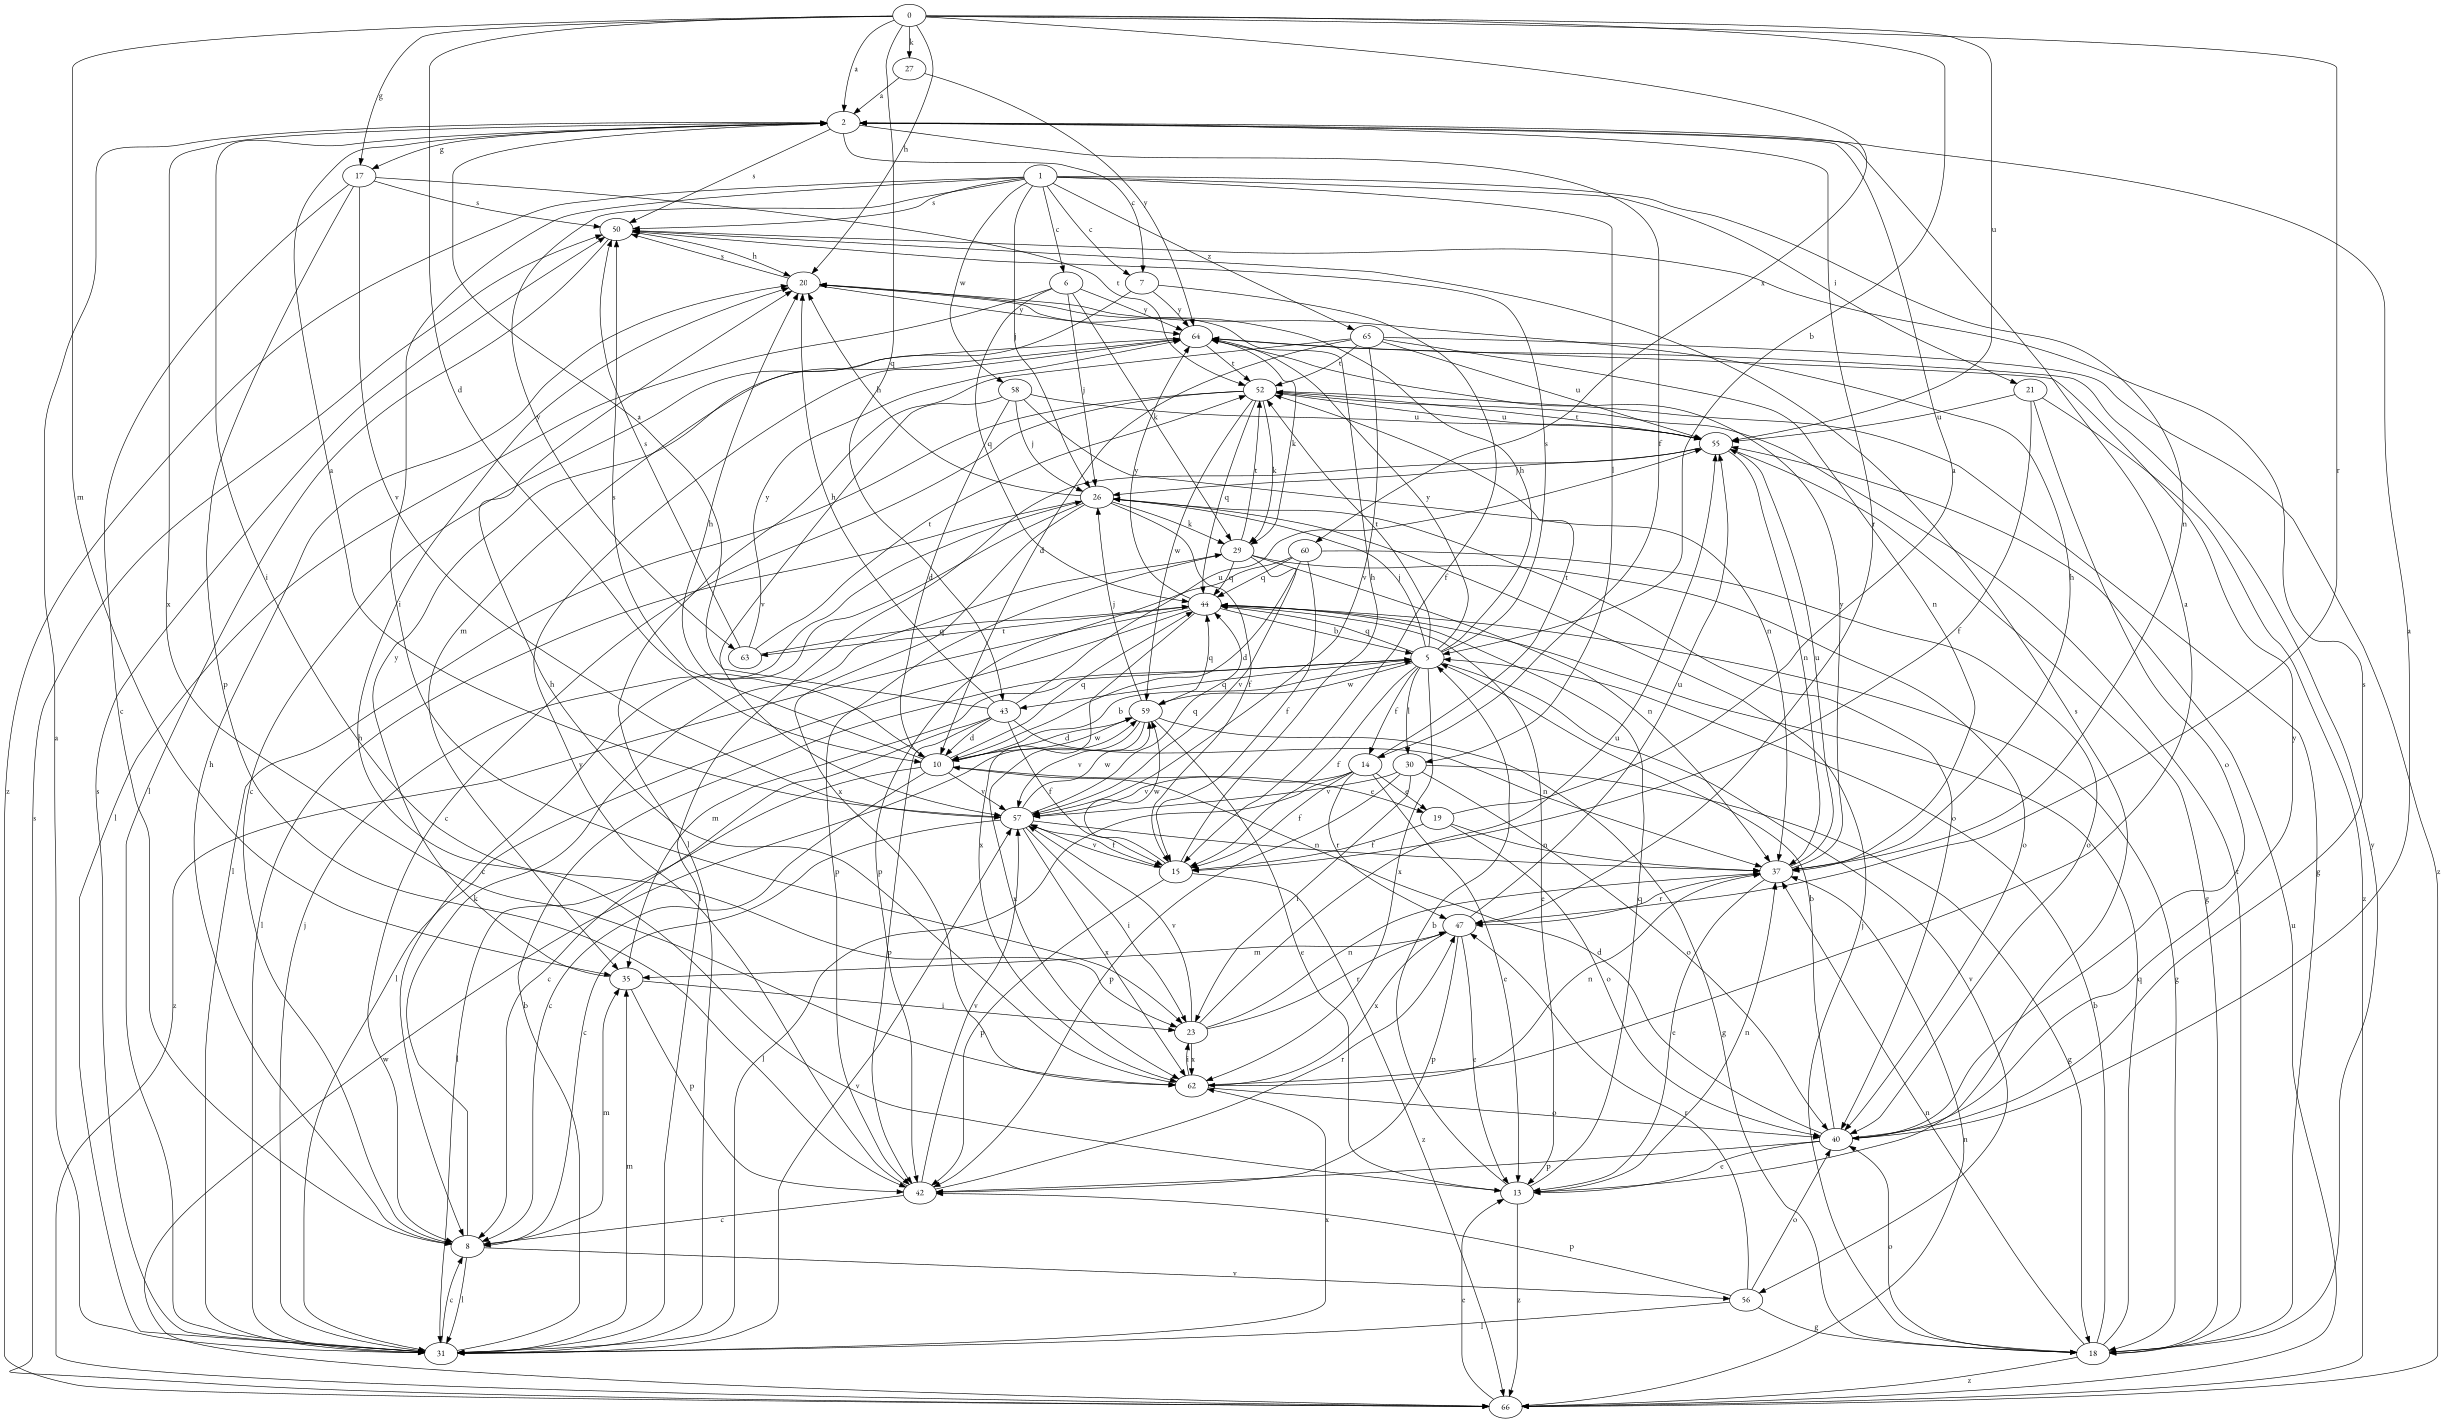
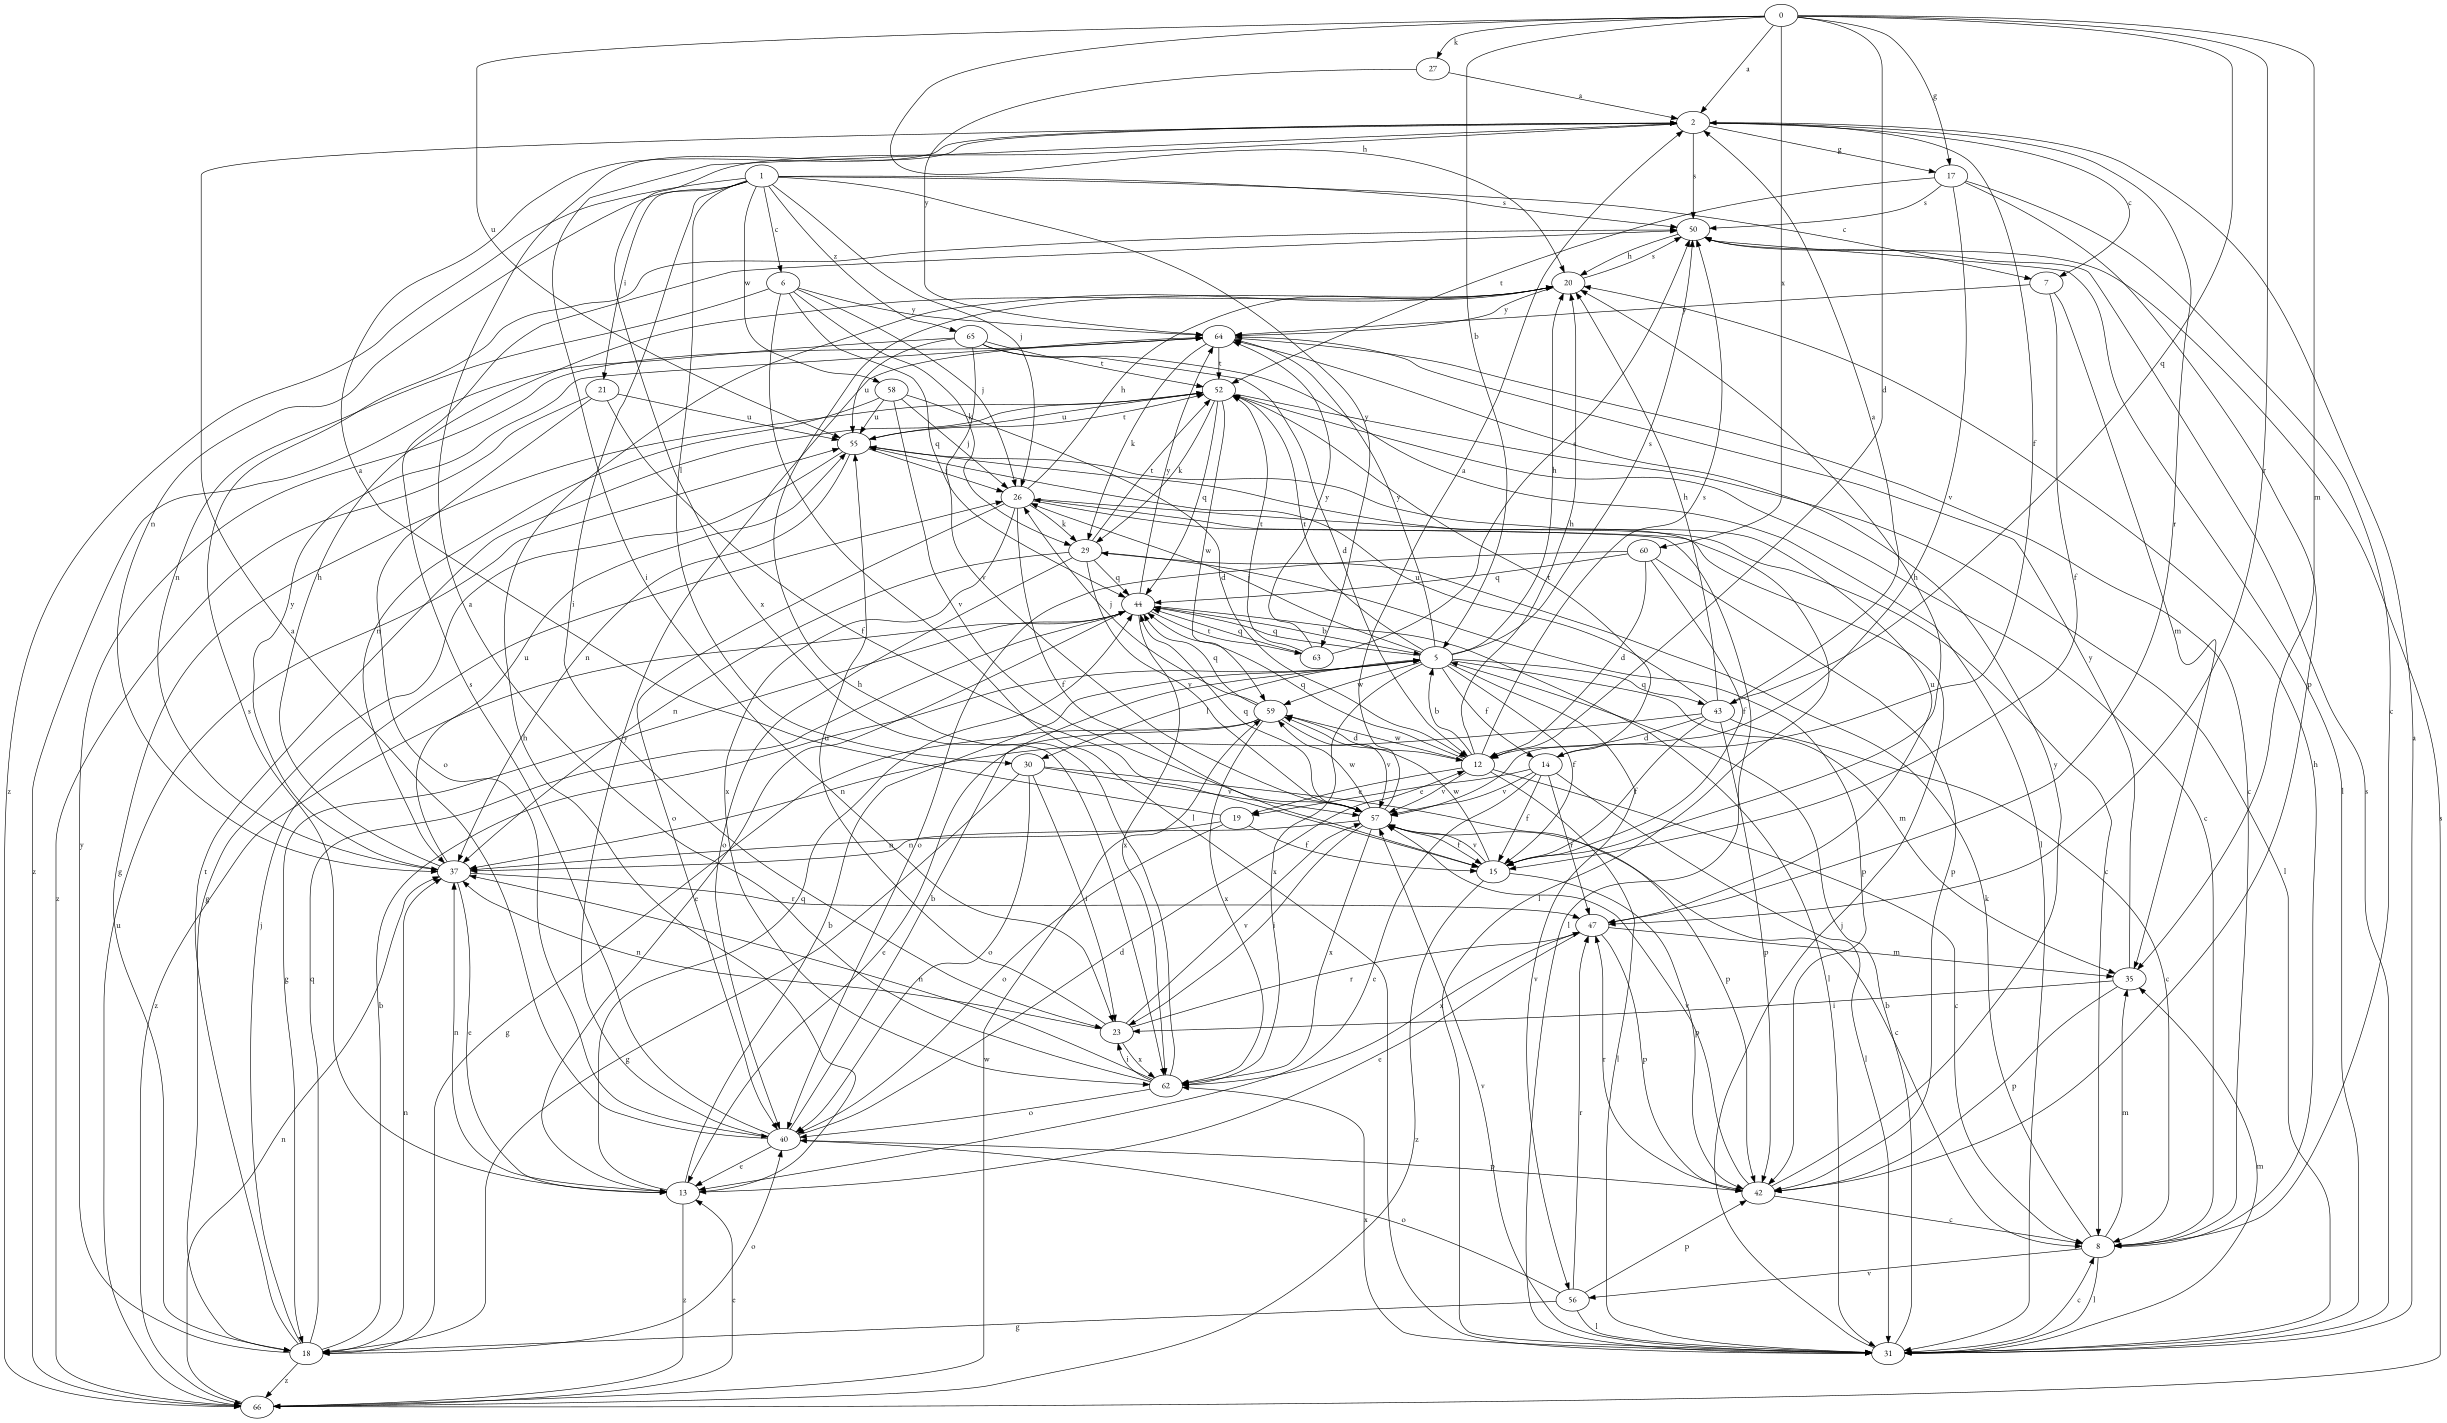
edge "65" -> "37": now "6" -> "37"
node "10": label "10" -> "12"
